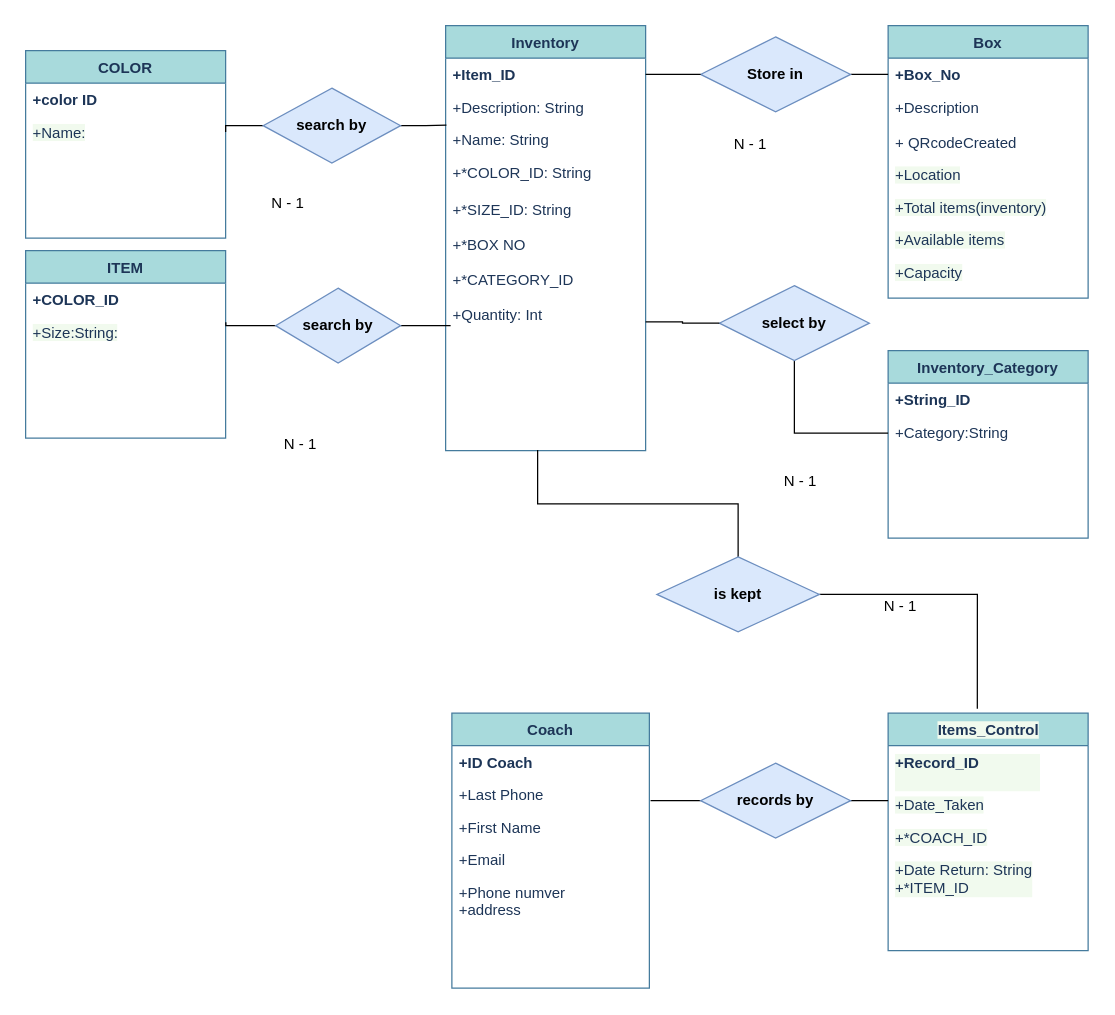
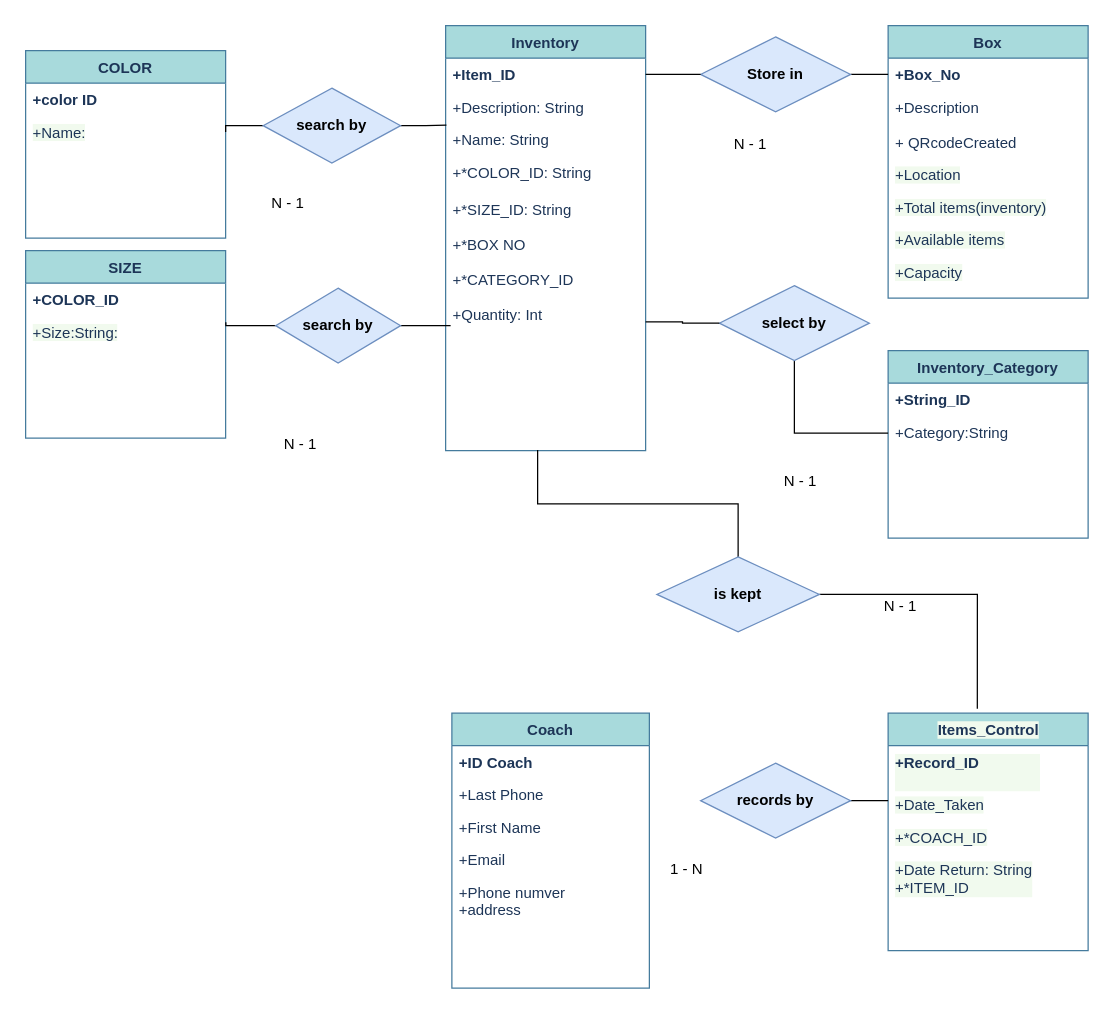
node "ITEM": label "ITEM" -> "SIZE"
edge "records by" -- "+First Name": removed
node "1 - N": added
